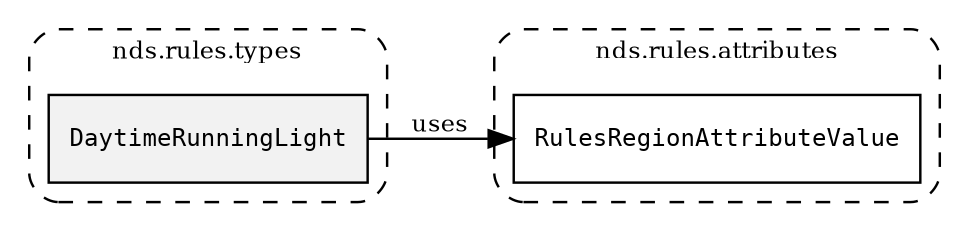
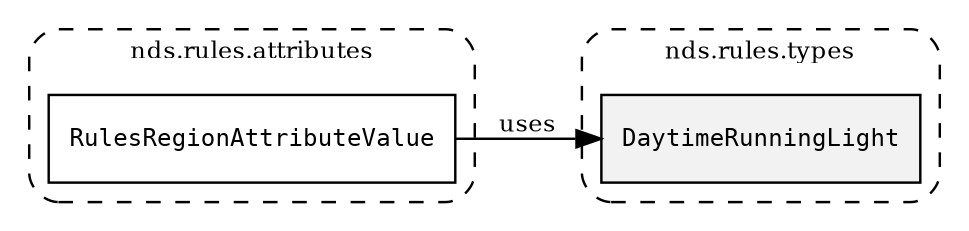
edge "DaytimeRunningLight" -> "RulesRegionAttributeValue": reversed
